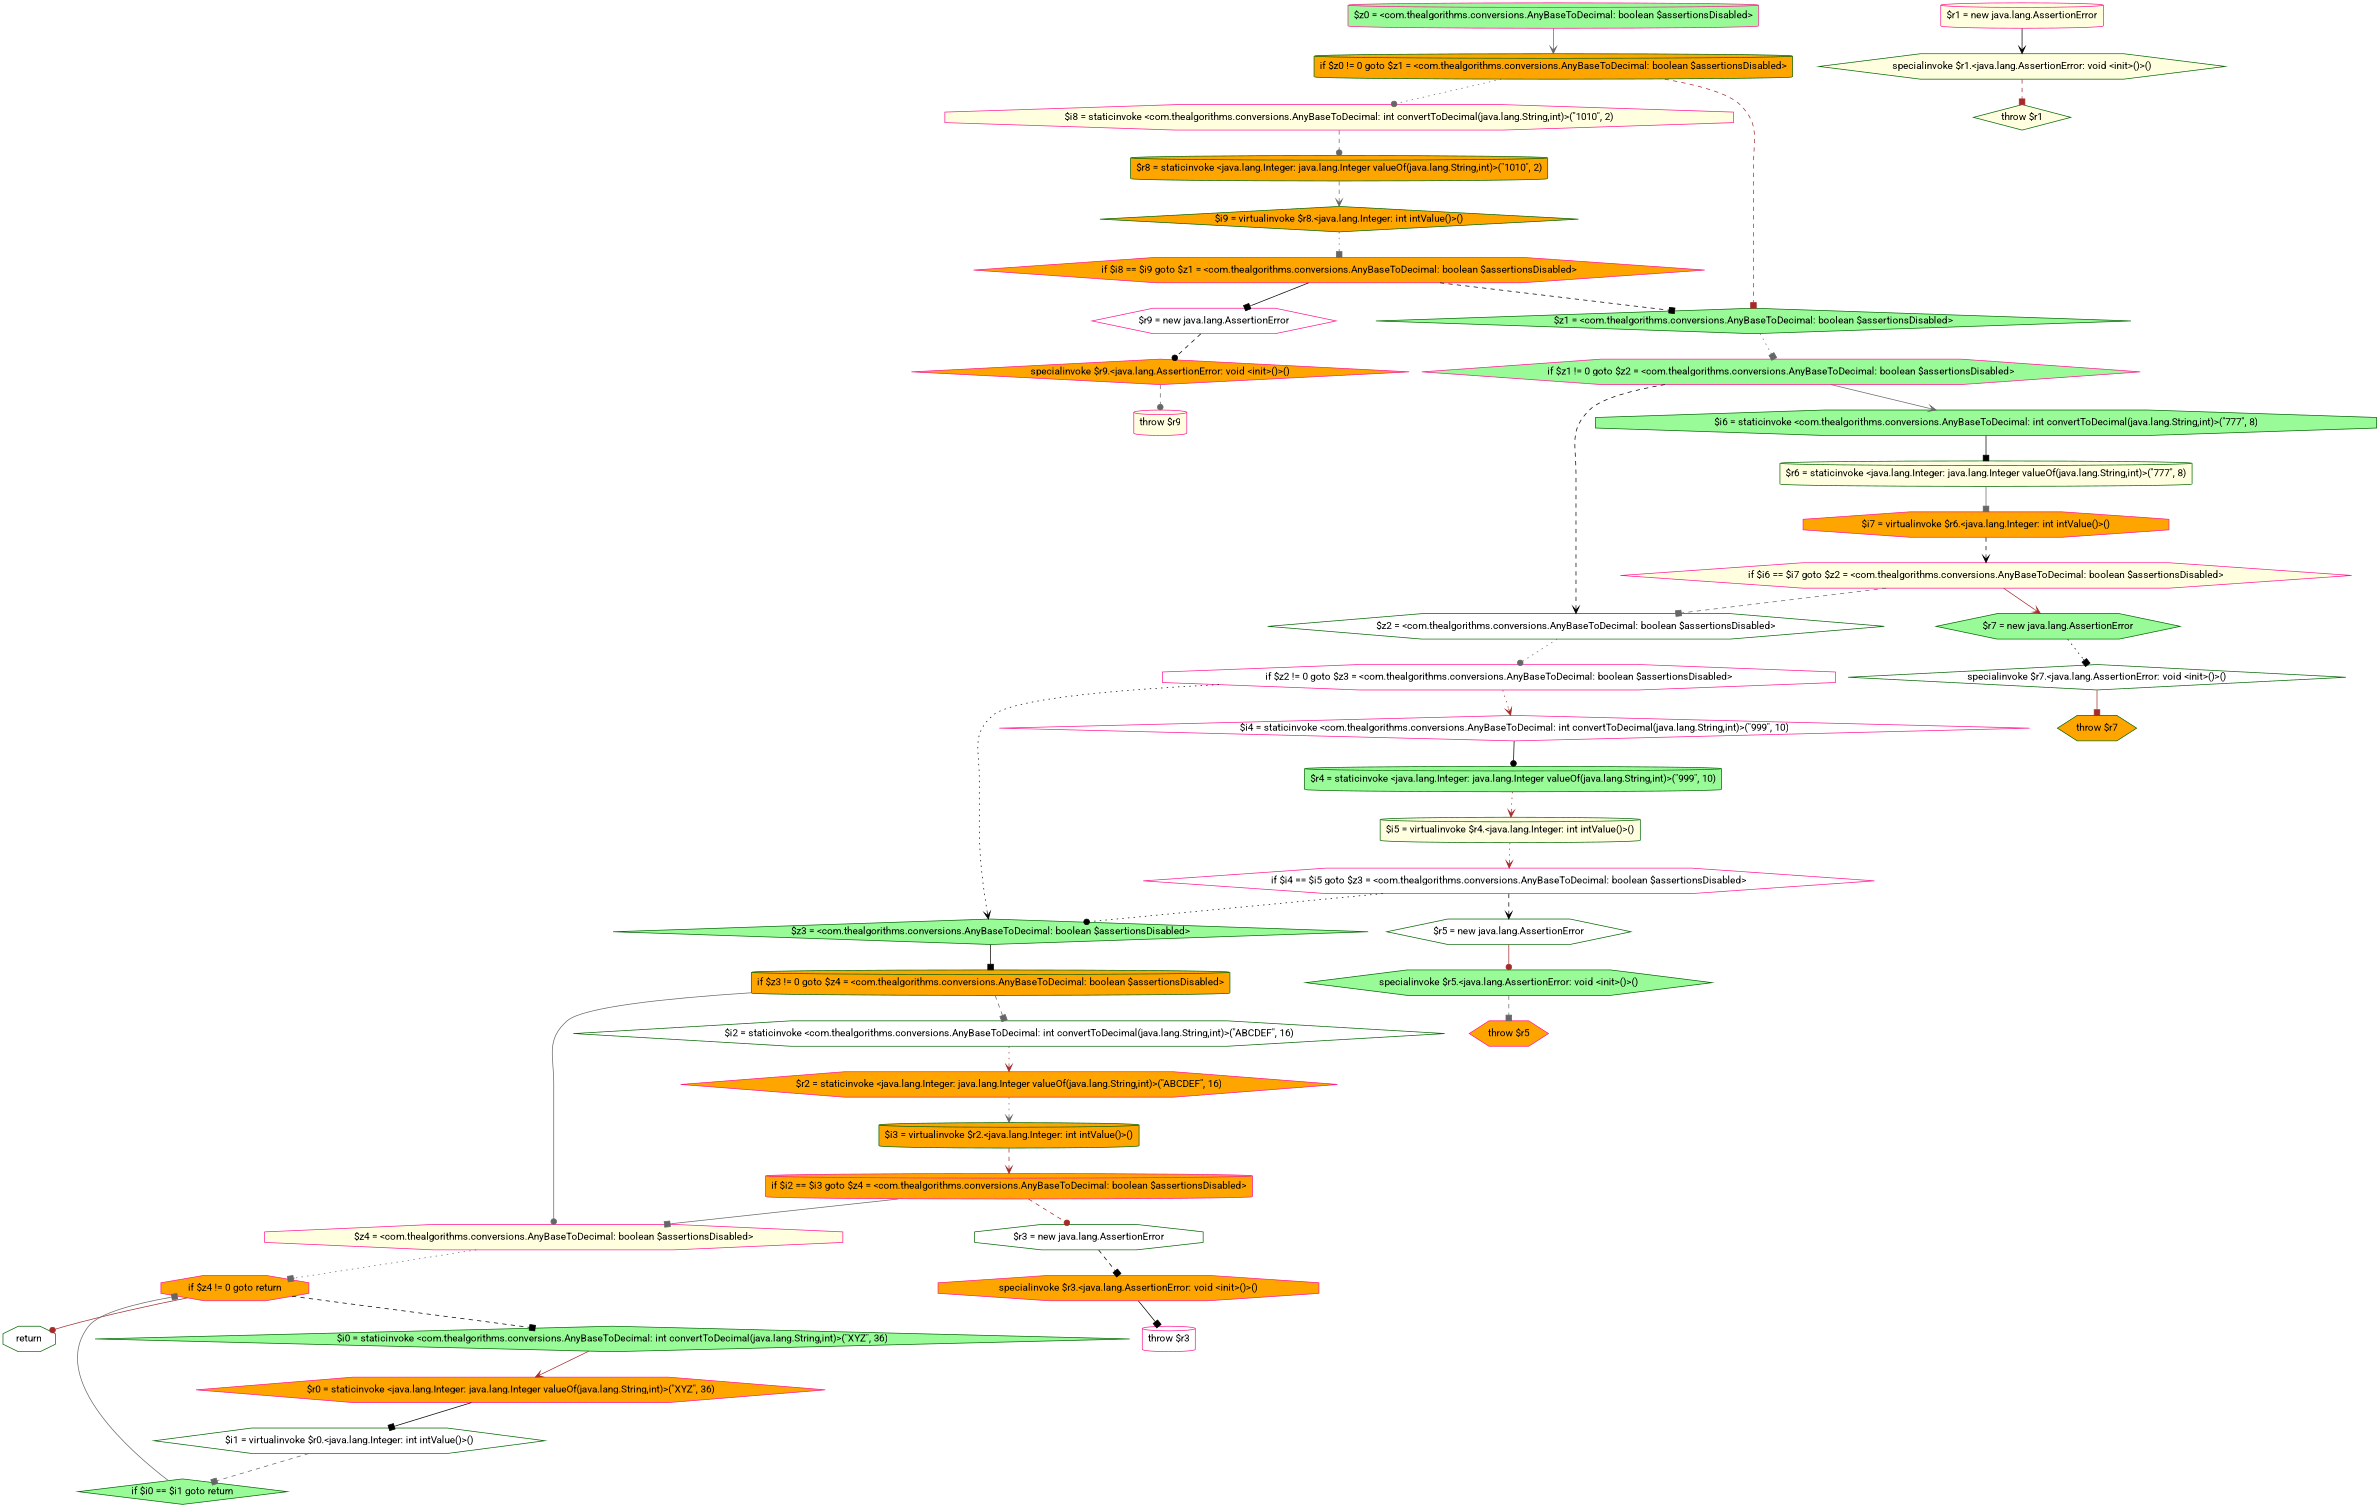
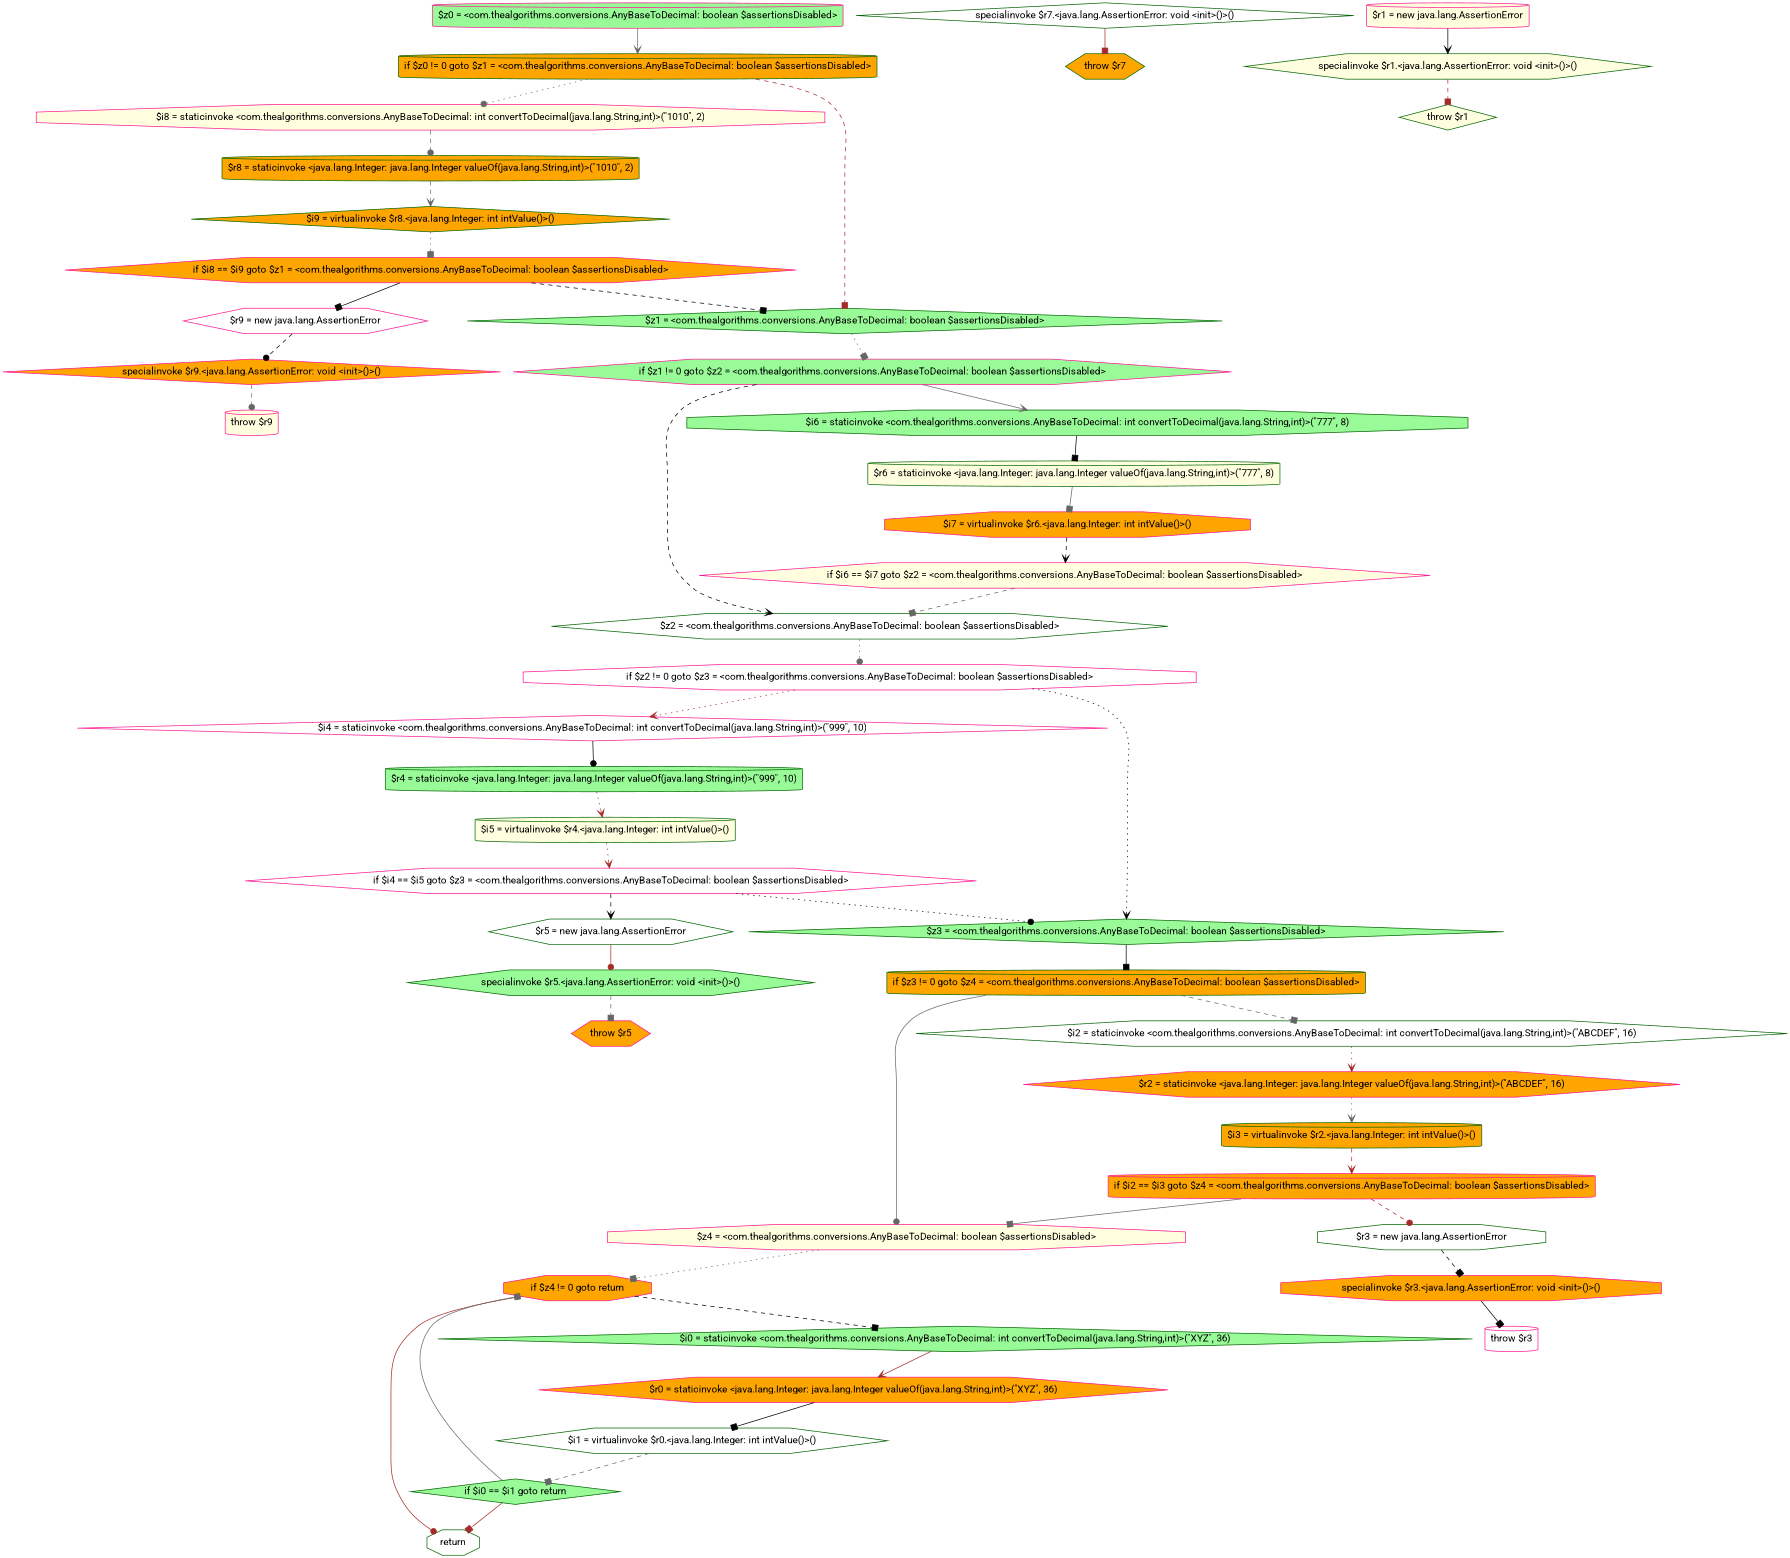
node "$r7 = new java.lang.AssertionError": removed
edge "if $i0 == $i1 goto return" -> "return": added
